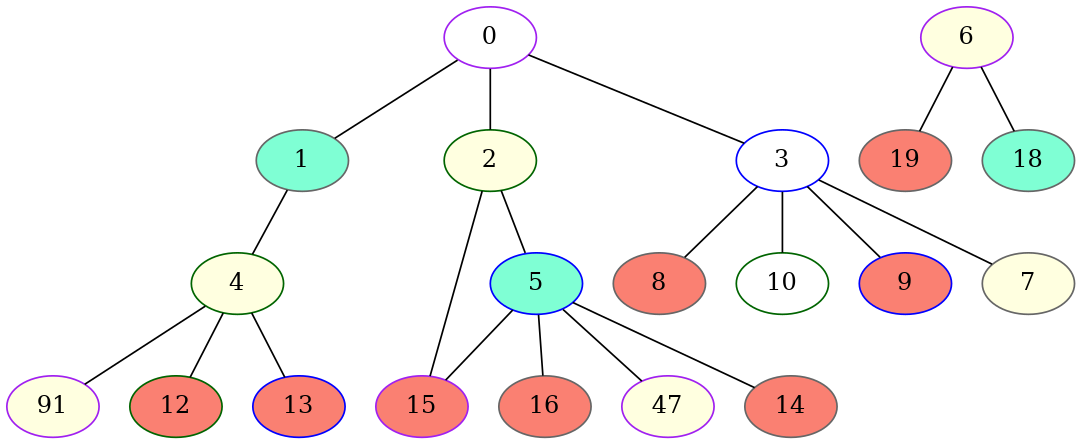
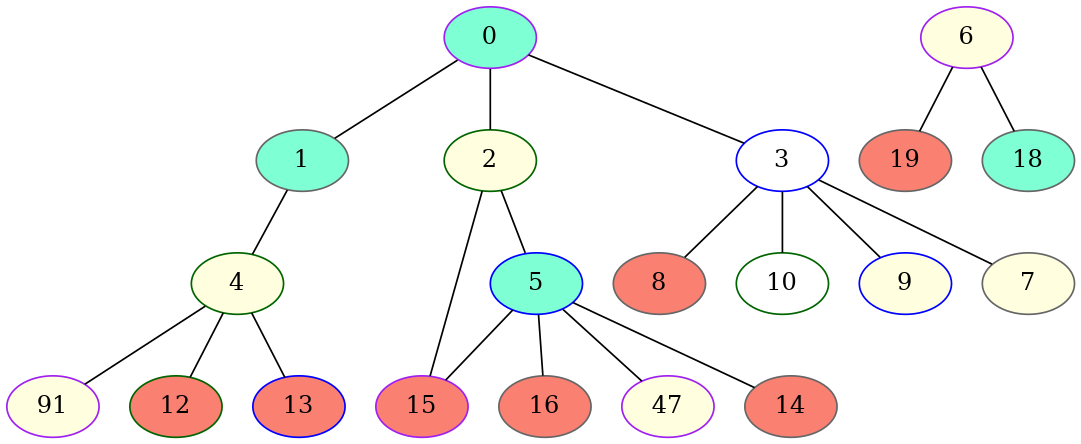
node "0": fillcolor white -> aquamarine
node "9": fillcolor salmon -> lightyellow
